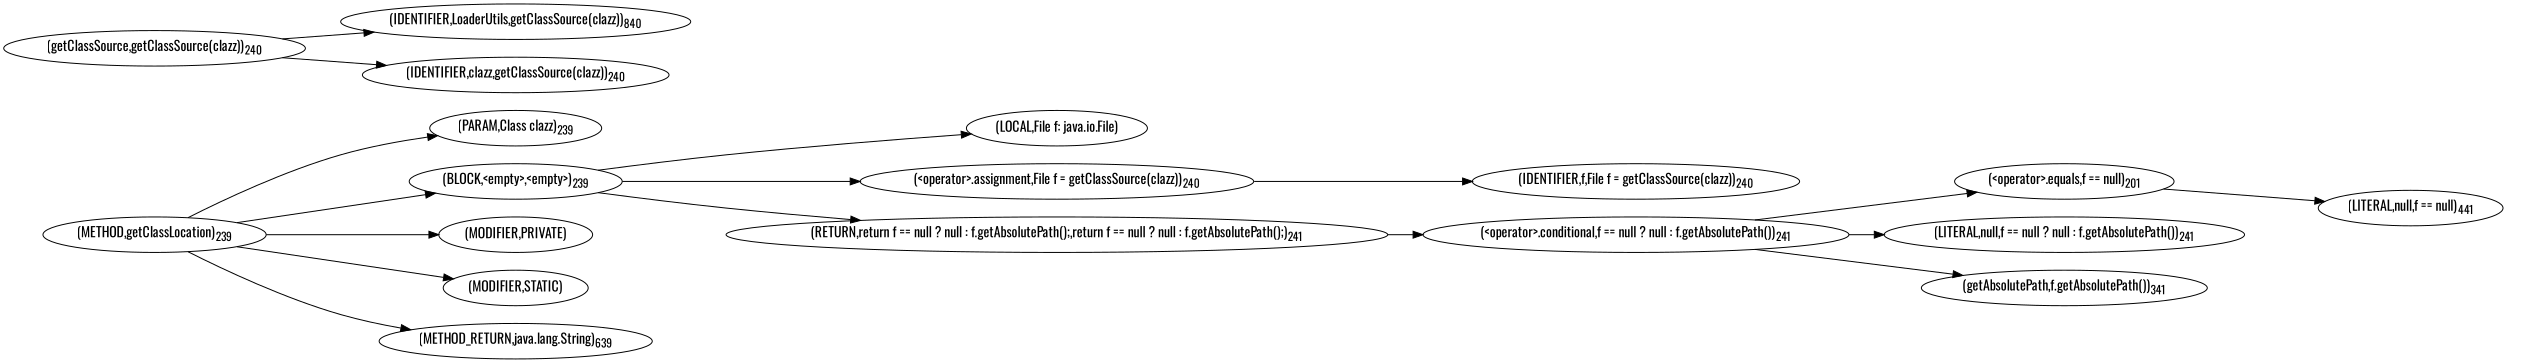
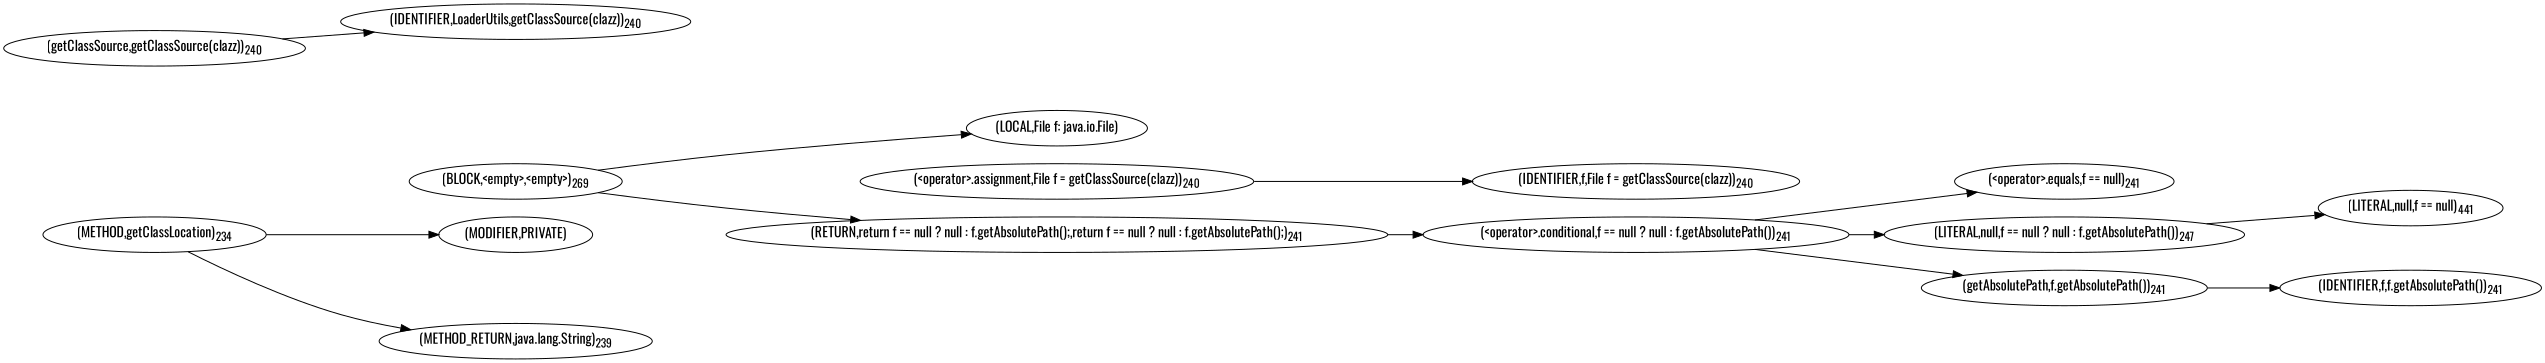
node "(IDENTIFIER,LoaderUtils,getClassSource(clazz))": text "840" -> "240"
node "(IDENTIFIER,clazz,getClassSource(clazz))": removed
node "(PARAM,Class clazz)": removed
node "(BLOCK,<empty>,<empty>)": text "239" -> "269"
node "(<operator>.equals,f == null)": text "201" -> "241"
edge "(BLOCK,<empty>,<empty>)" -> "(<operator>.assignment,File f = getClassSource(clazz))": removed
edge "(<operator>.equals,f == null)" -> "(LITERAL,null,f == null)": now "(LITERAL,null,f == null ? null : f.getAbsolutePath())" -> "(LITERAL,null,f == null)"
edge "(METHOD,getClassLocation)" -> "(BLOCK,<empty>,<empty>)": removed
node "(METHOD,getClassLocation)": text "239" -> "234"
node "(LITERAL,null,f == null ? null : f.getAbsolutePath())": text "241" -> "247"
node "(getAbsolutePath,f.getAbsolutePath())": text "341" -> "241"
node "(MODIFIER,STATIC)": removed
node "(IDENTIFIER,f,f.getAbsolutePath())": added
node "(METHOD_RETURN,java.lang.String)": text "639" -> "239"
